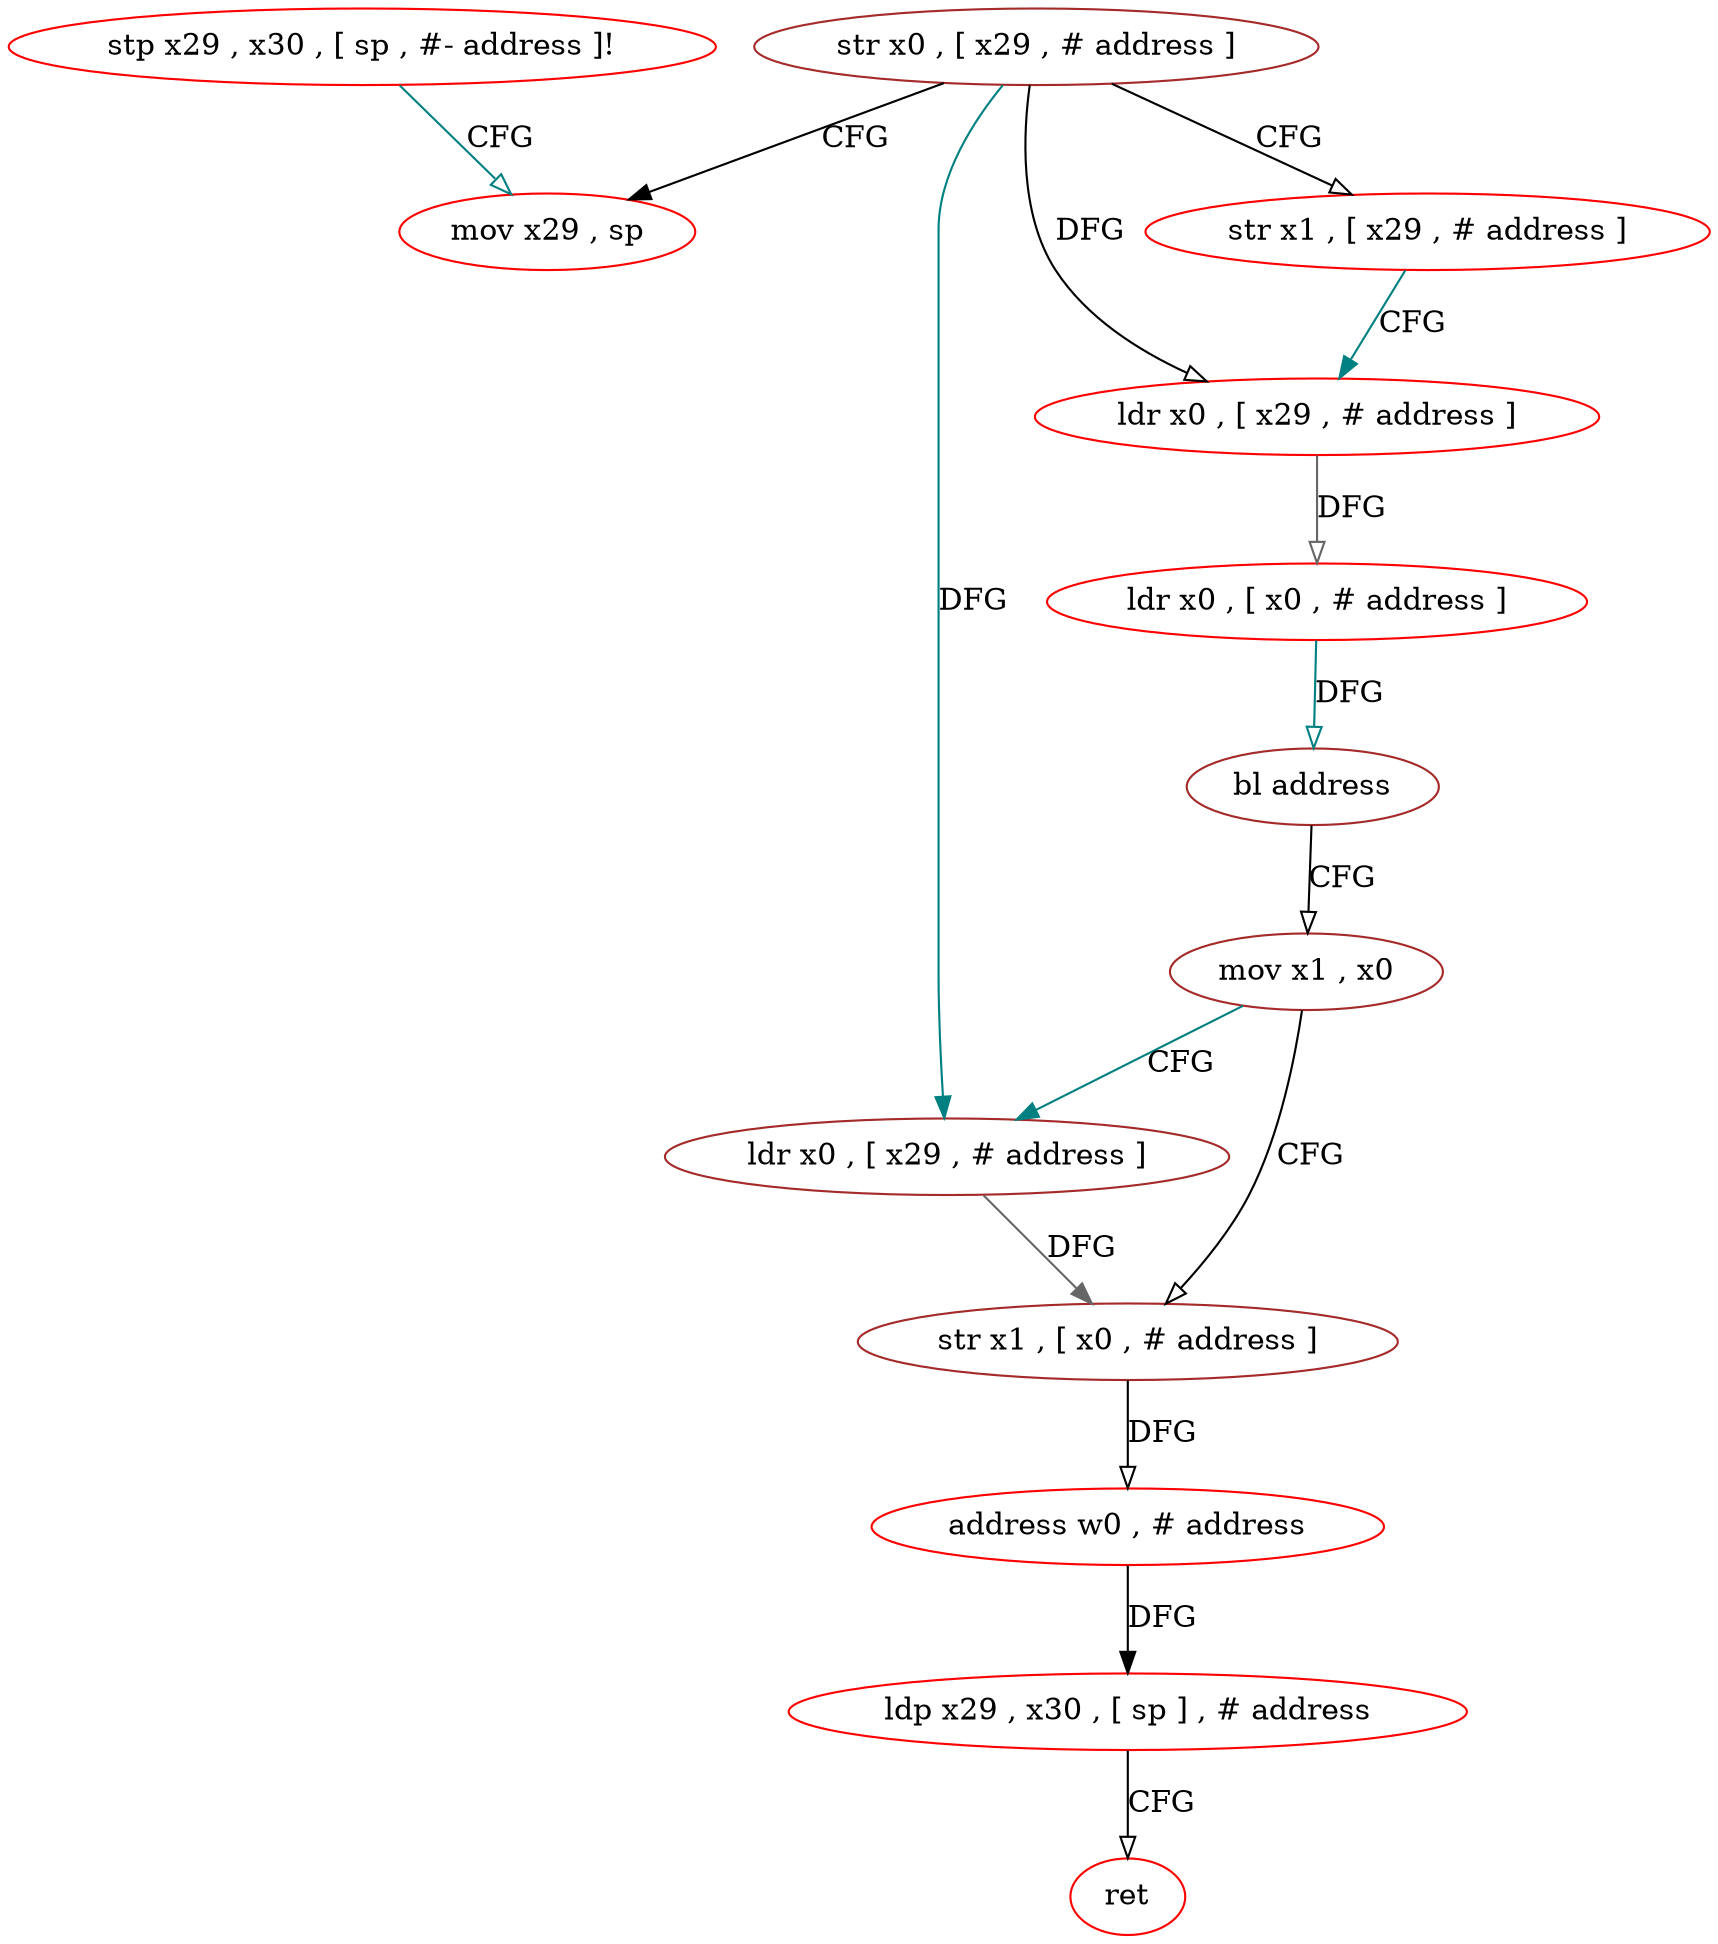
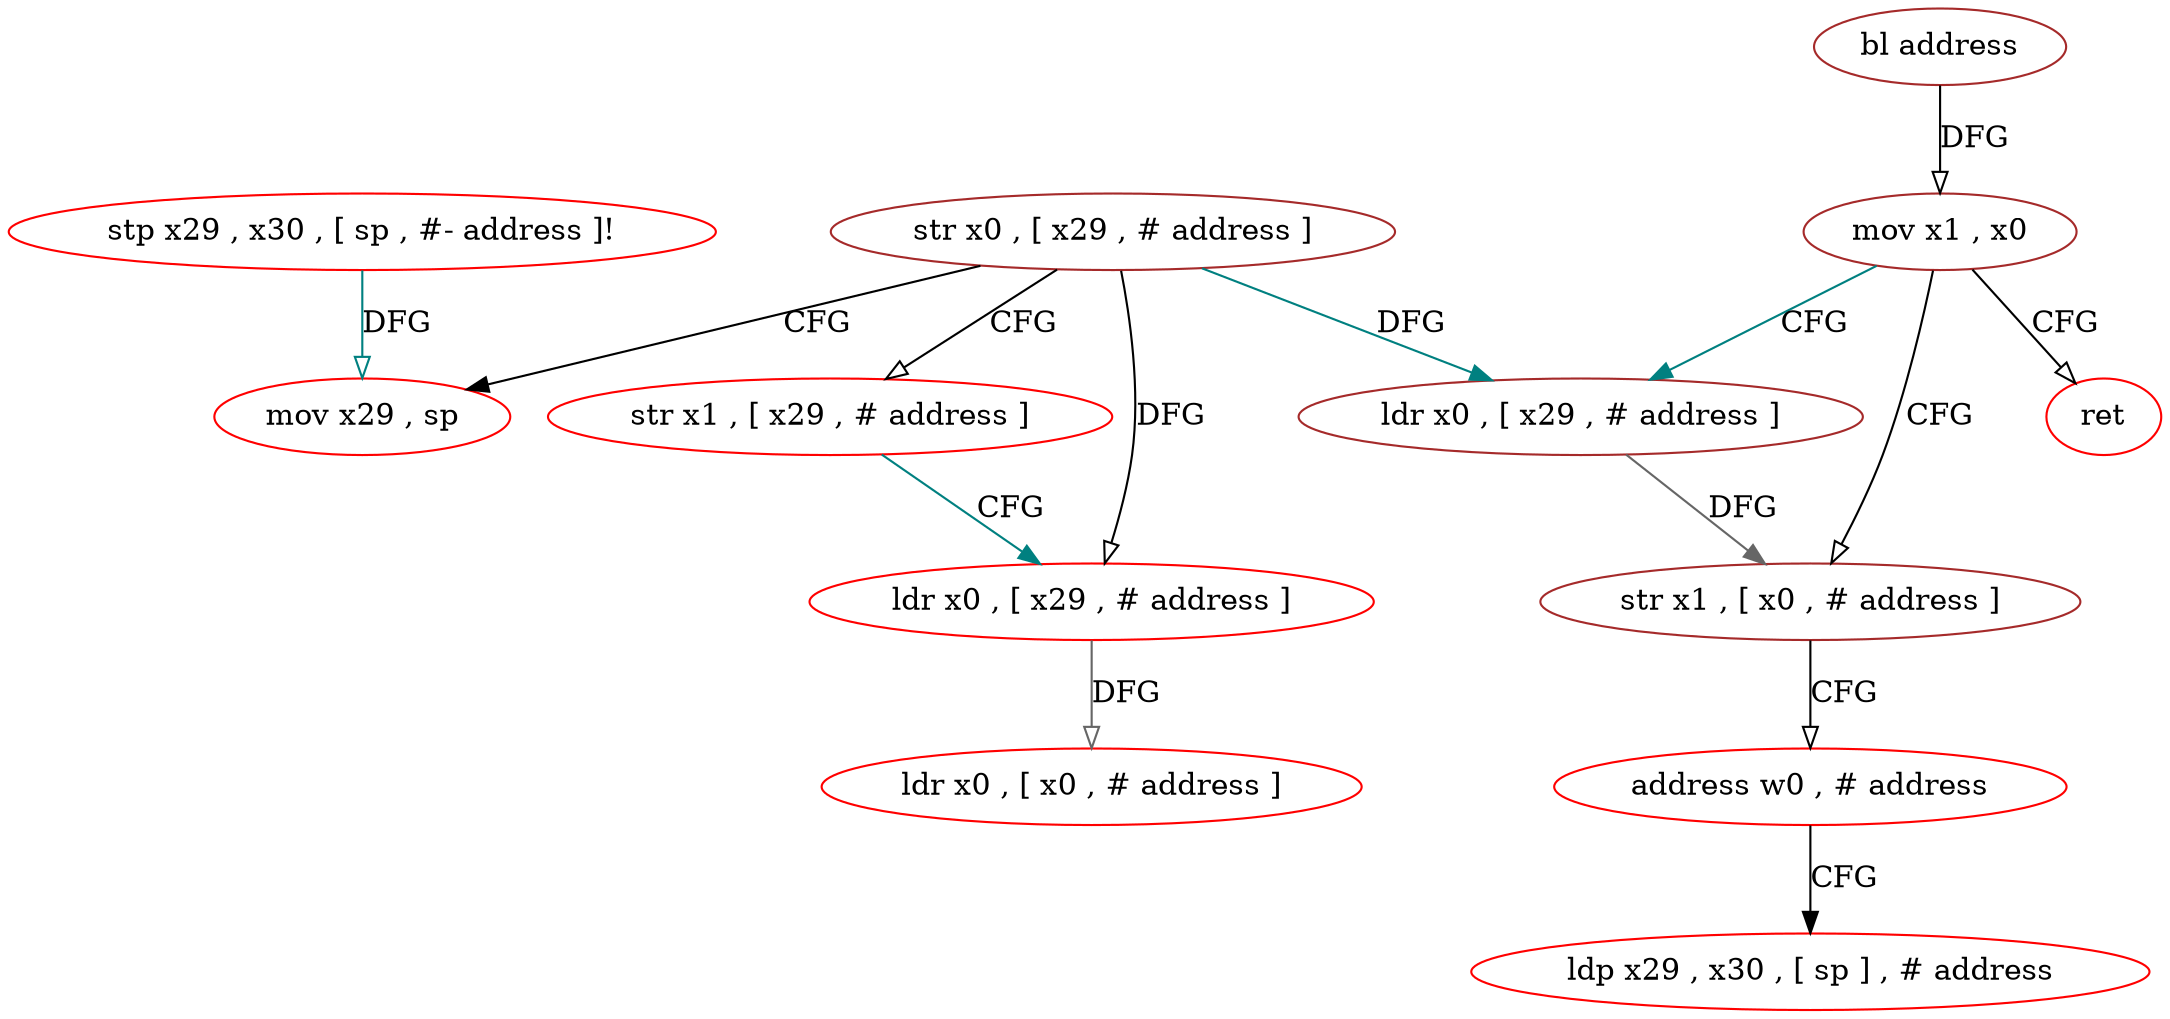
edge "stp x29 , x30 , [ sp , #- address ]!" -> "mov x29 , sp": label "CFG" -> "DFG"
edge "ldr x0 , [ x0 , # address ]" -> "bl address": removed, label "DFG"
edge "bl address" -> "mov x1 , x0": label "CFG" -> "DFG"
edge "str x1 , [ x0 , # address ]" -> "address w0 , # address": label "DFG" -> "CFG"
edge "address w0 , # address" -> "ldp x29 , x30 , [ sp ] , # address": label "DFG" -> "CFG"
edge "ldp x29 , x30 , [ sp ] , # address" -> "ret": now "mov x1 , x0" -> "ret"
